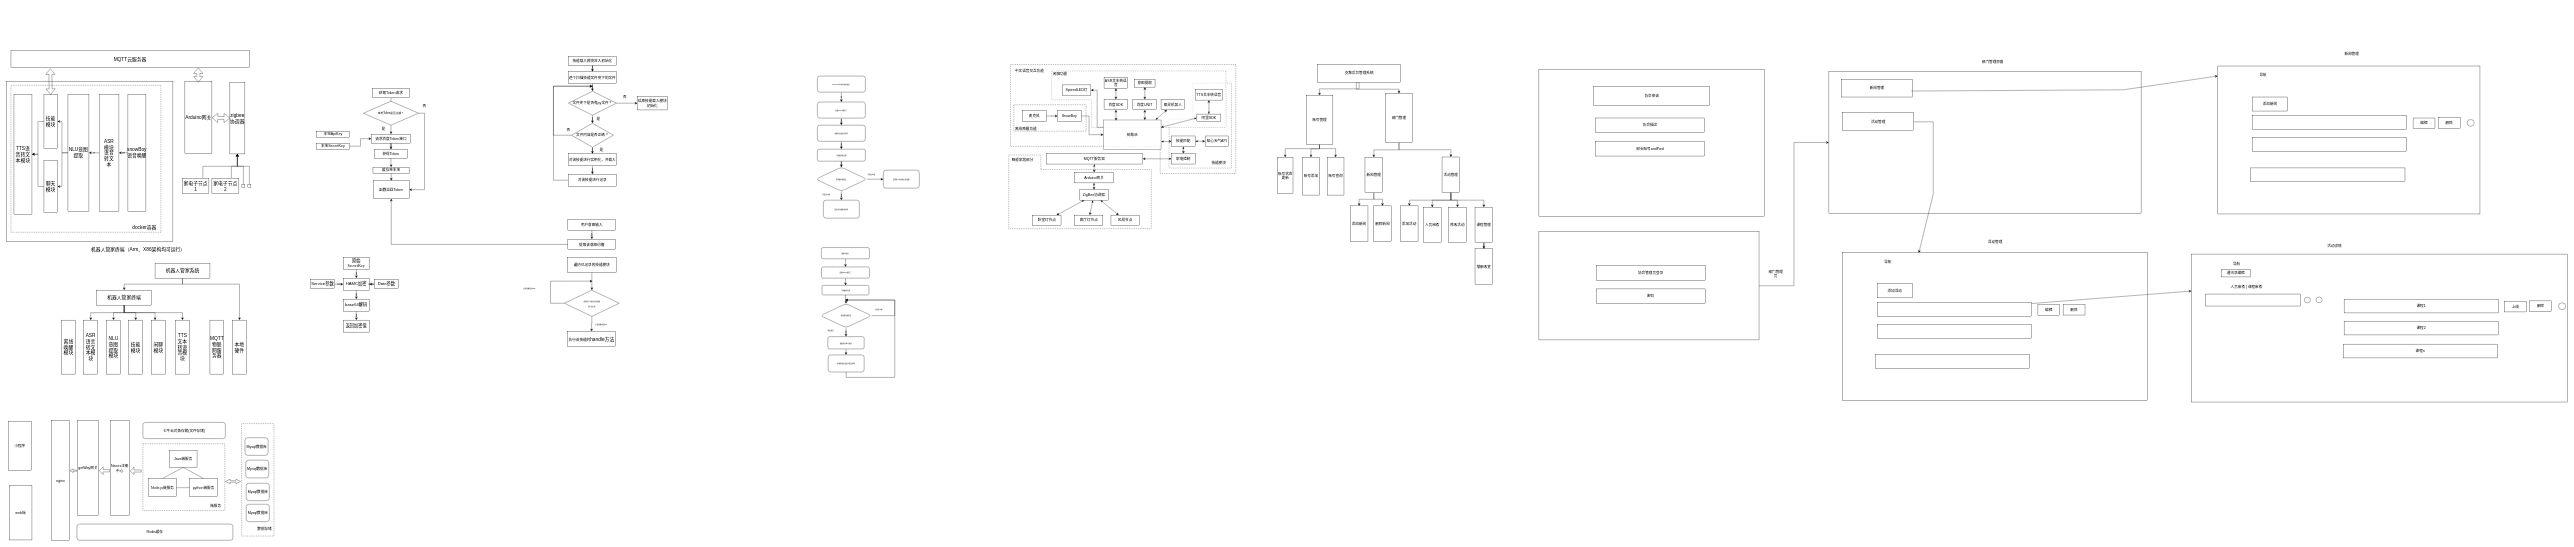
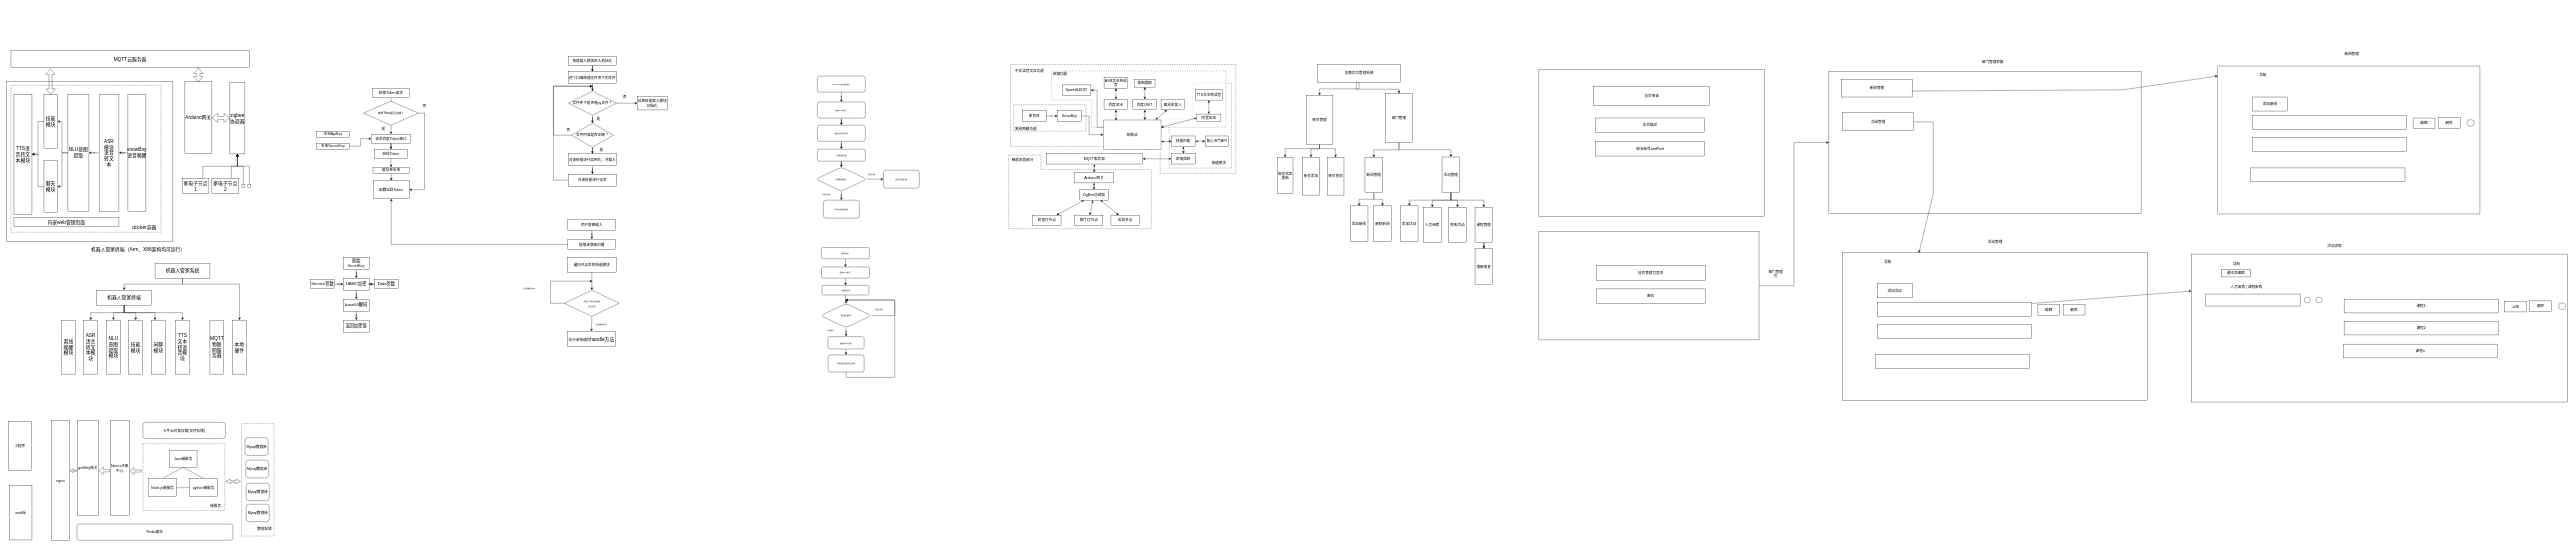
node "调用每个技能的匹配函数": label "调用每个技能的匹配函数" -> "回复用户兜底内容"
node "内嵌web管理页面": added
